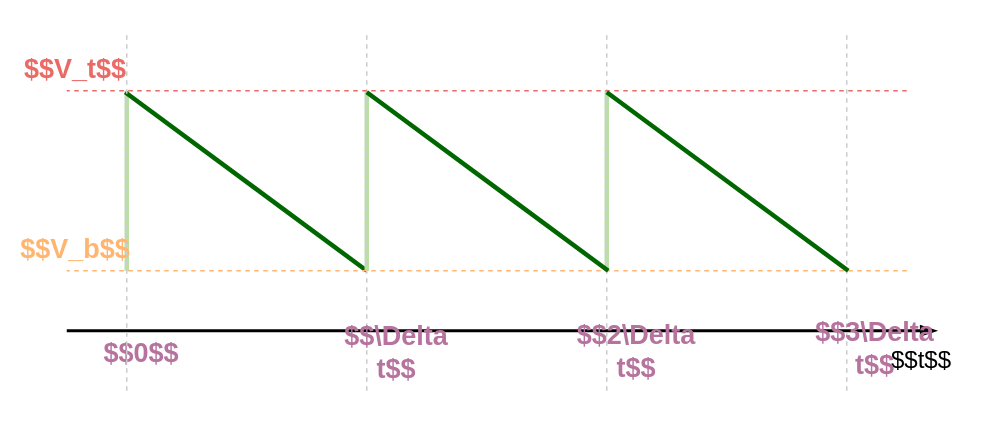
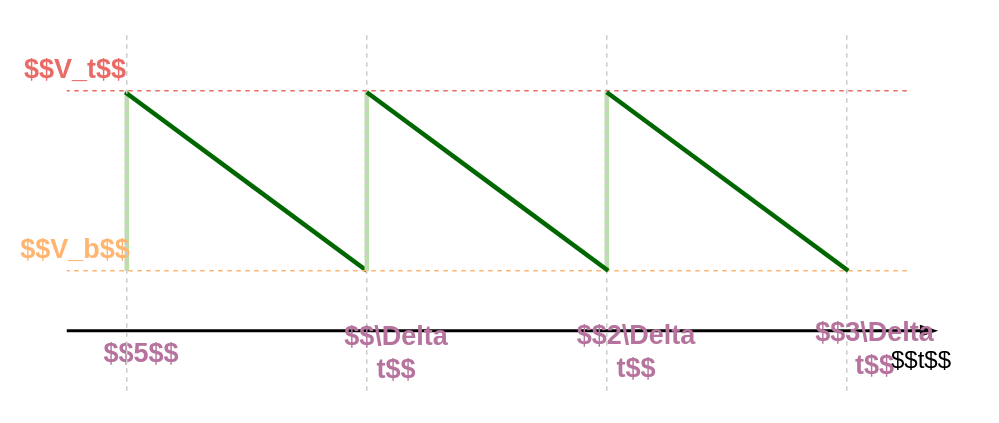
node "$$0$$": label "$$0$$" -> "$$5$$"
